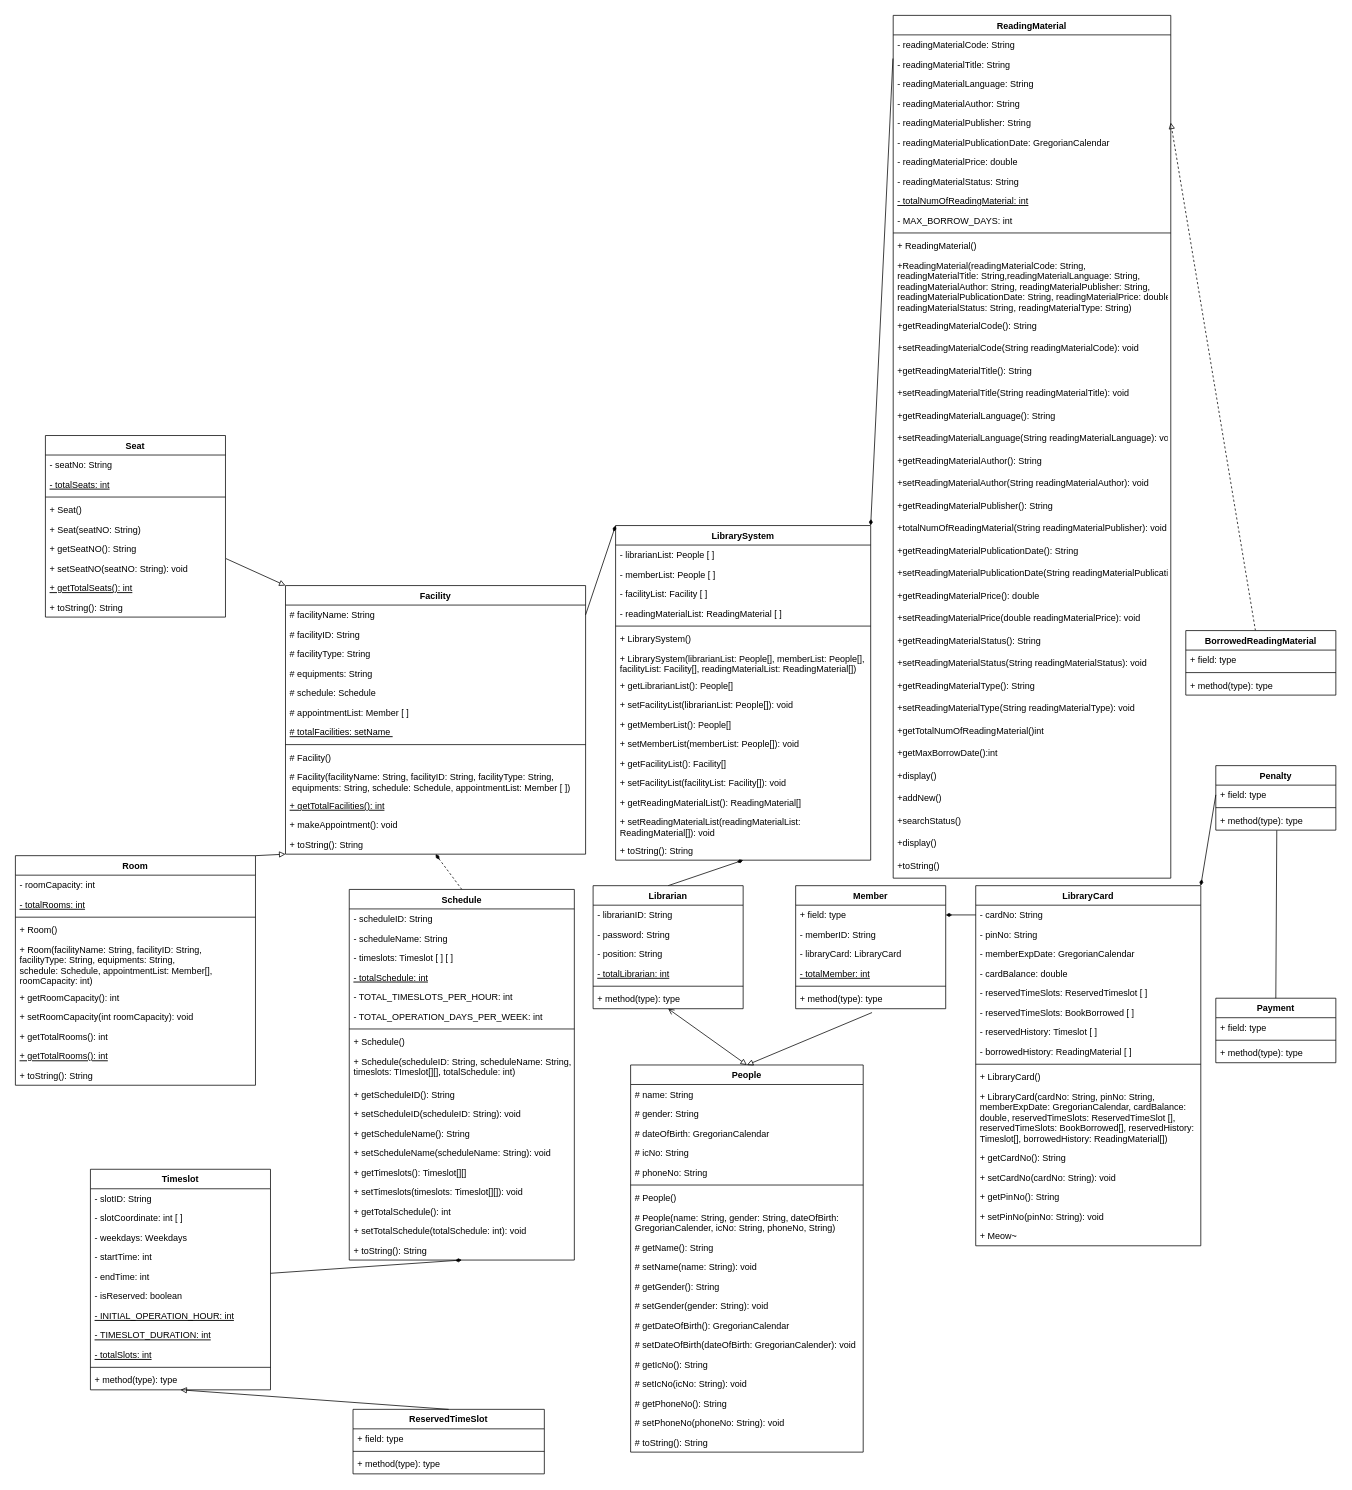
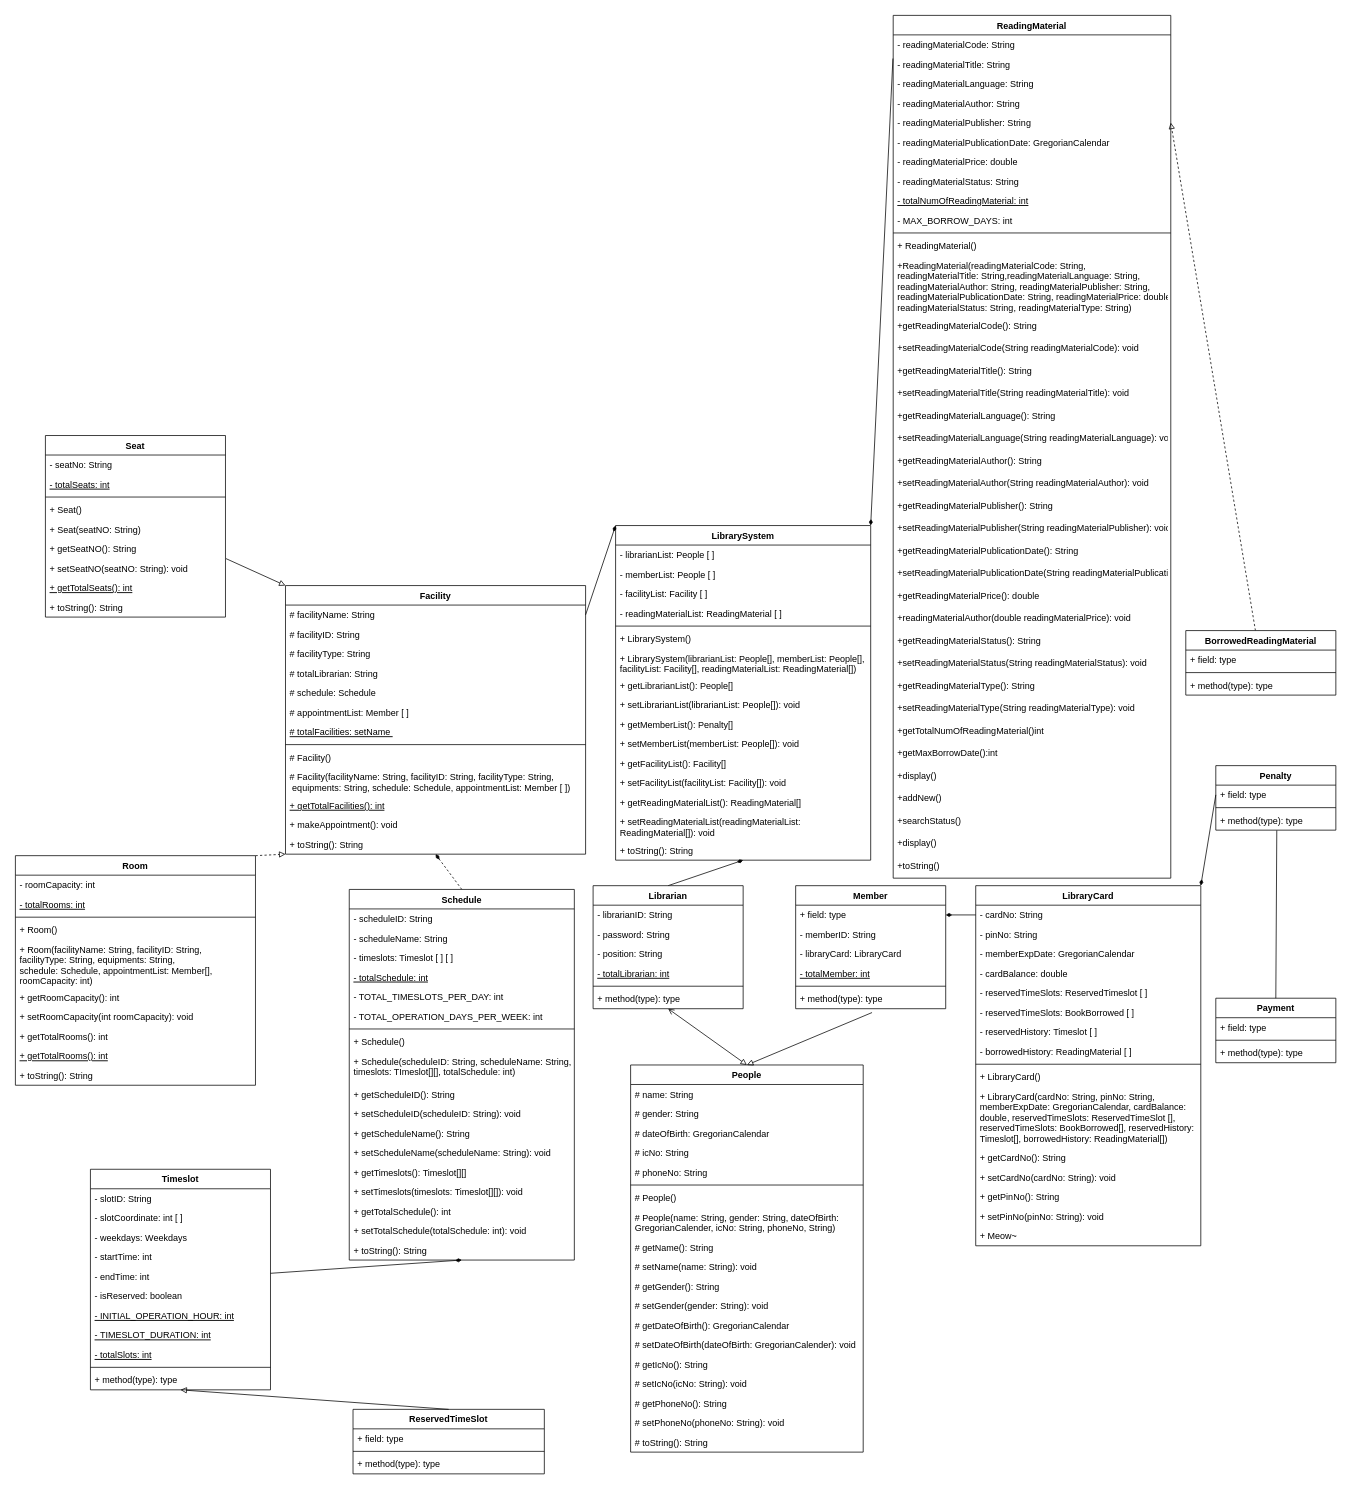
node "+totalNumOfReadingMaterial(String readingMaterialPublisher): void": label "+totalNumOfReadingMaterial(String readingMaterialPublisher): void" -> "+setReadingMaterialPublisher(String readingMaterialPublisher): void"
node "+setReadingMaterialPrice(double readingMaterialPrice): void": label "+setReadingMaterialPrice(double readingMaterialPrice): void" -> "+readingMaterialAuthor(double readingMaterialPrice): void"
node "# equipments: String": label "# equipments: String" -> "# totalLibrarian: String"
node "+ setFacilityList(librarianList: People[]): void": label "+ setFacilityList(librarianList: People[]): void" -> "+ setLibrarianList(librarianList: People[]): void"
node "+ getMemberList(): People[]": label "+ getMemberList(): People[]" -> "+ getMemberList(): Penalty[]"
edge "Room" -> "Facility": style solid -> dashed
node "- TOTAL_TIMESLOTS_PER_HOUR: int": label "- TOTAL_TIMESLOTS_PER_HOUR: int" -> "- TOTAL_TIMESLOTS_PER_DAY: int"
